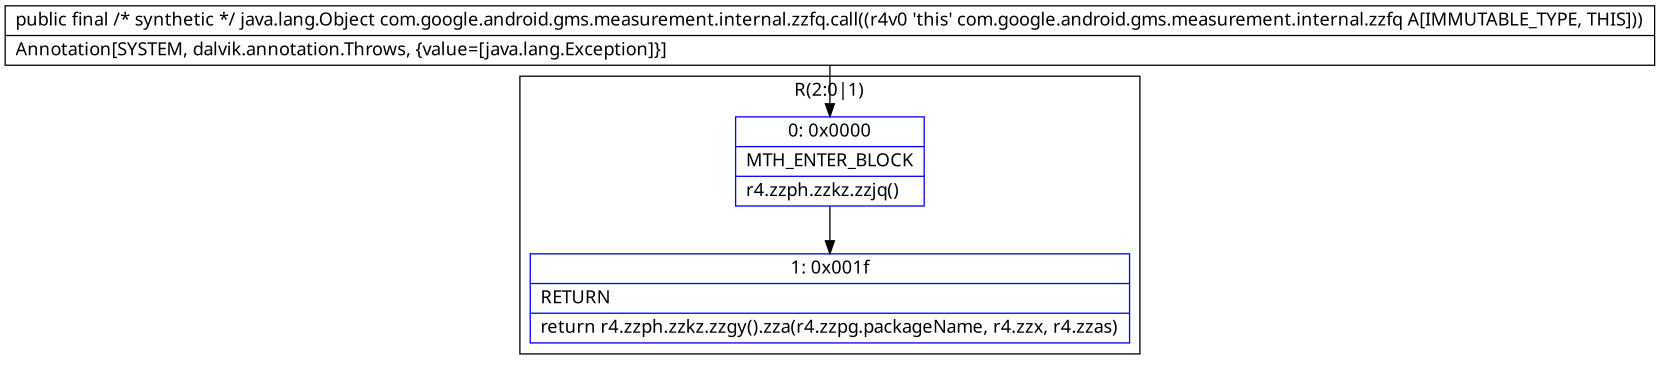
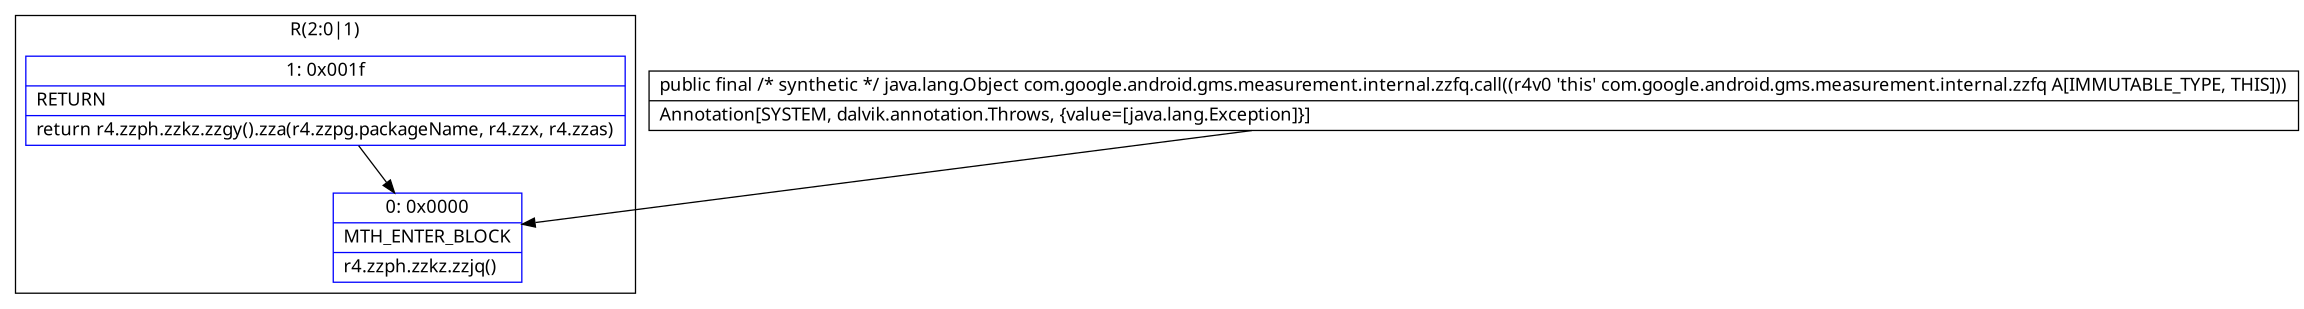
edge "0: 0x0000" -> "1: 0x001f": reversed
